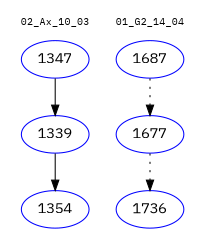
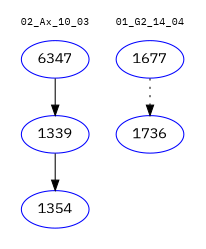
node "1347": label "1347" -> "6347"
node "1687": removed
